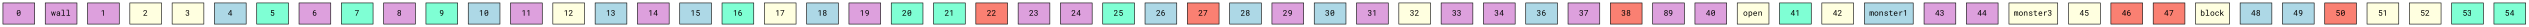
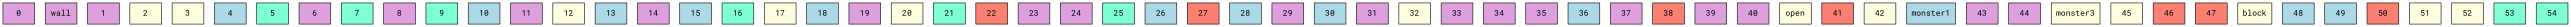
node "20": fillcolor aquamarine -> lightyellow
node "35": added
node "89": label "89" -> "39"
node "41": fillcolor aquamarine -> salmon
